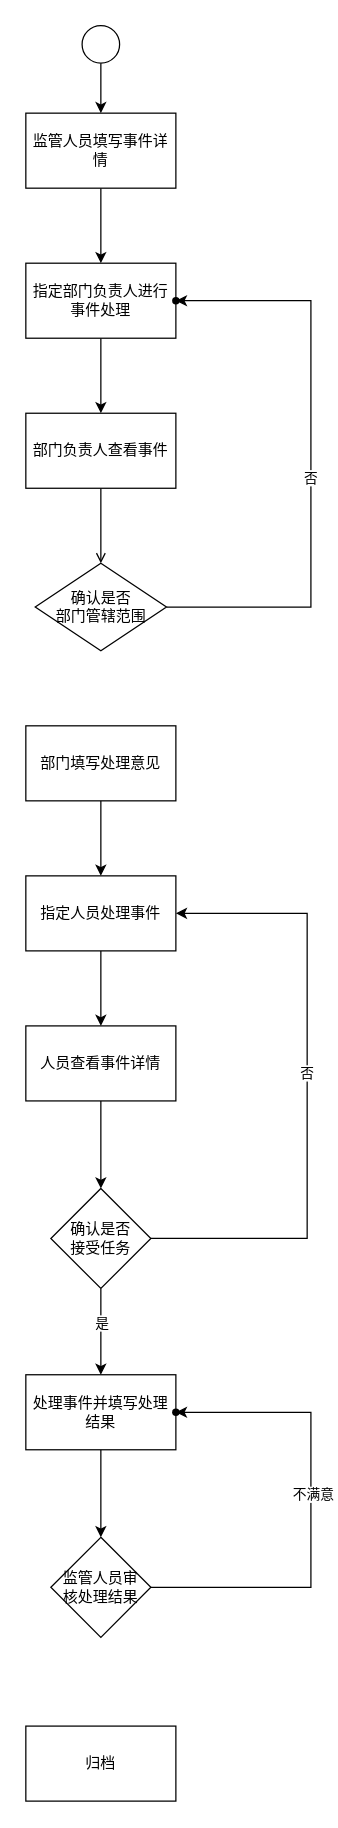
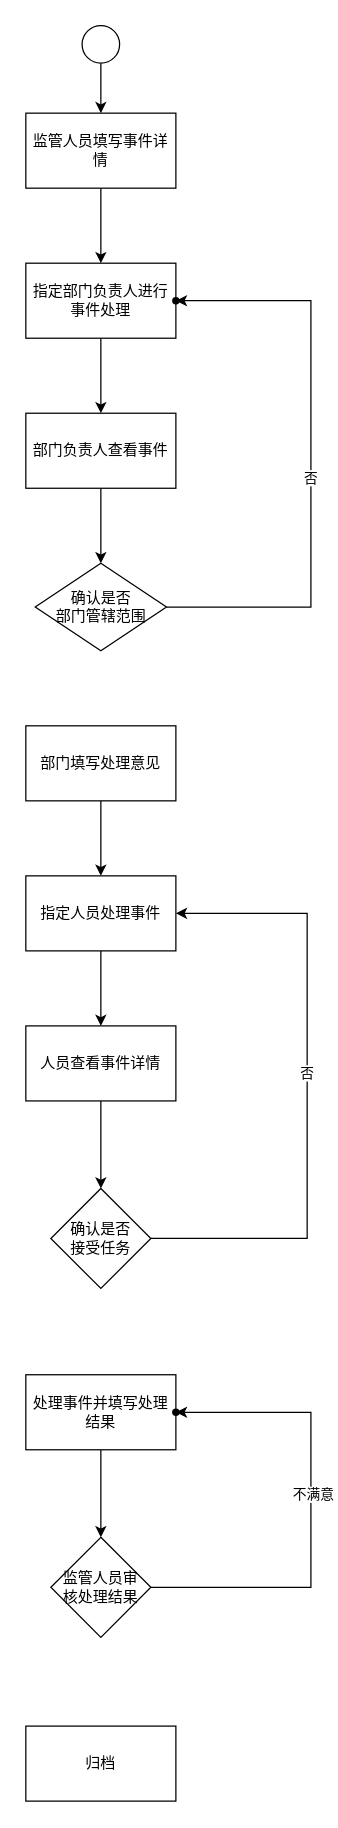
edge "部门负责人查看事件" -> "确认是否 部门管辖范围": arrowhead open -> classic
edge "确认是否 接受任务" -> "处理事件并填写处理结果": removed, label "是"
